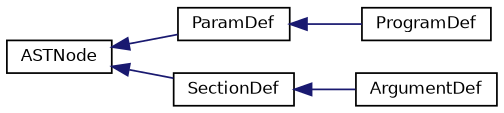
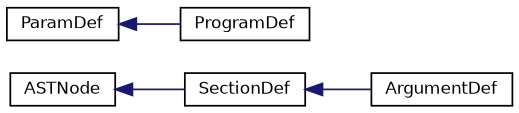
edge "ParamDef" -> "ASTNode": removed
